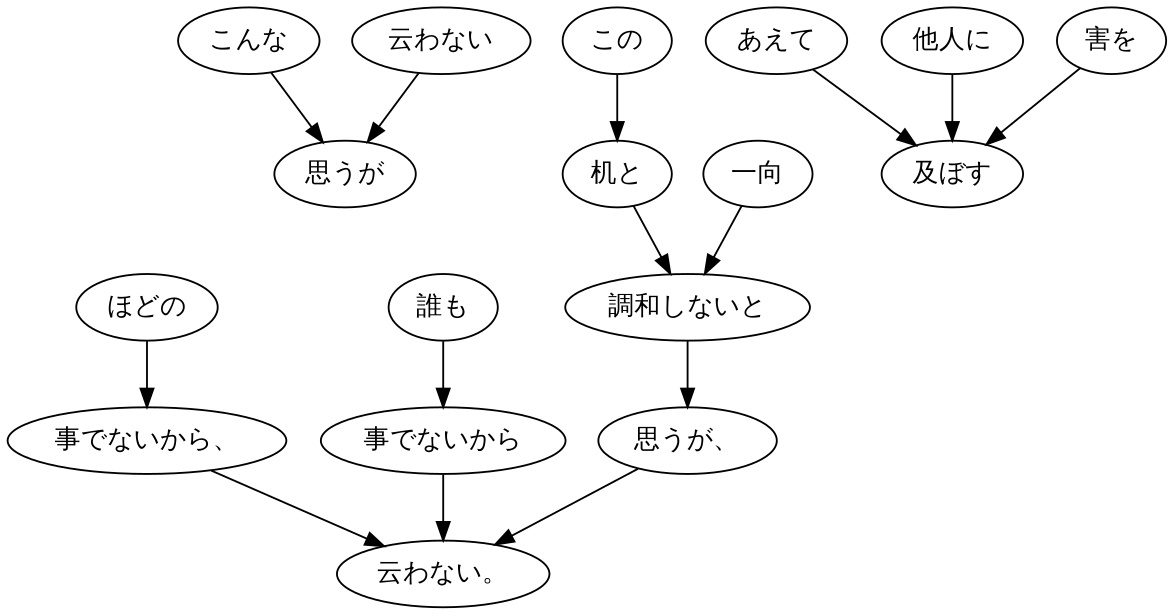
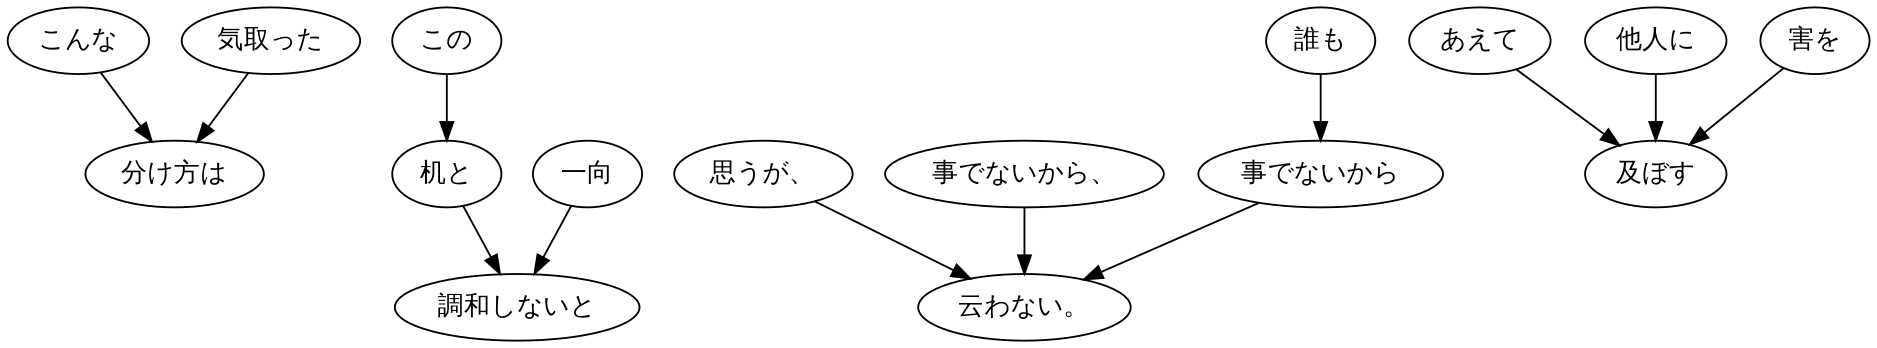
node "云わない": label "云わない" -> "気取った"
node "思うが": label "思うが" -> "分け方は"
node "ほどの": removed
edge "調和しないと" -> "思うが、": removed
